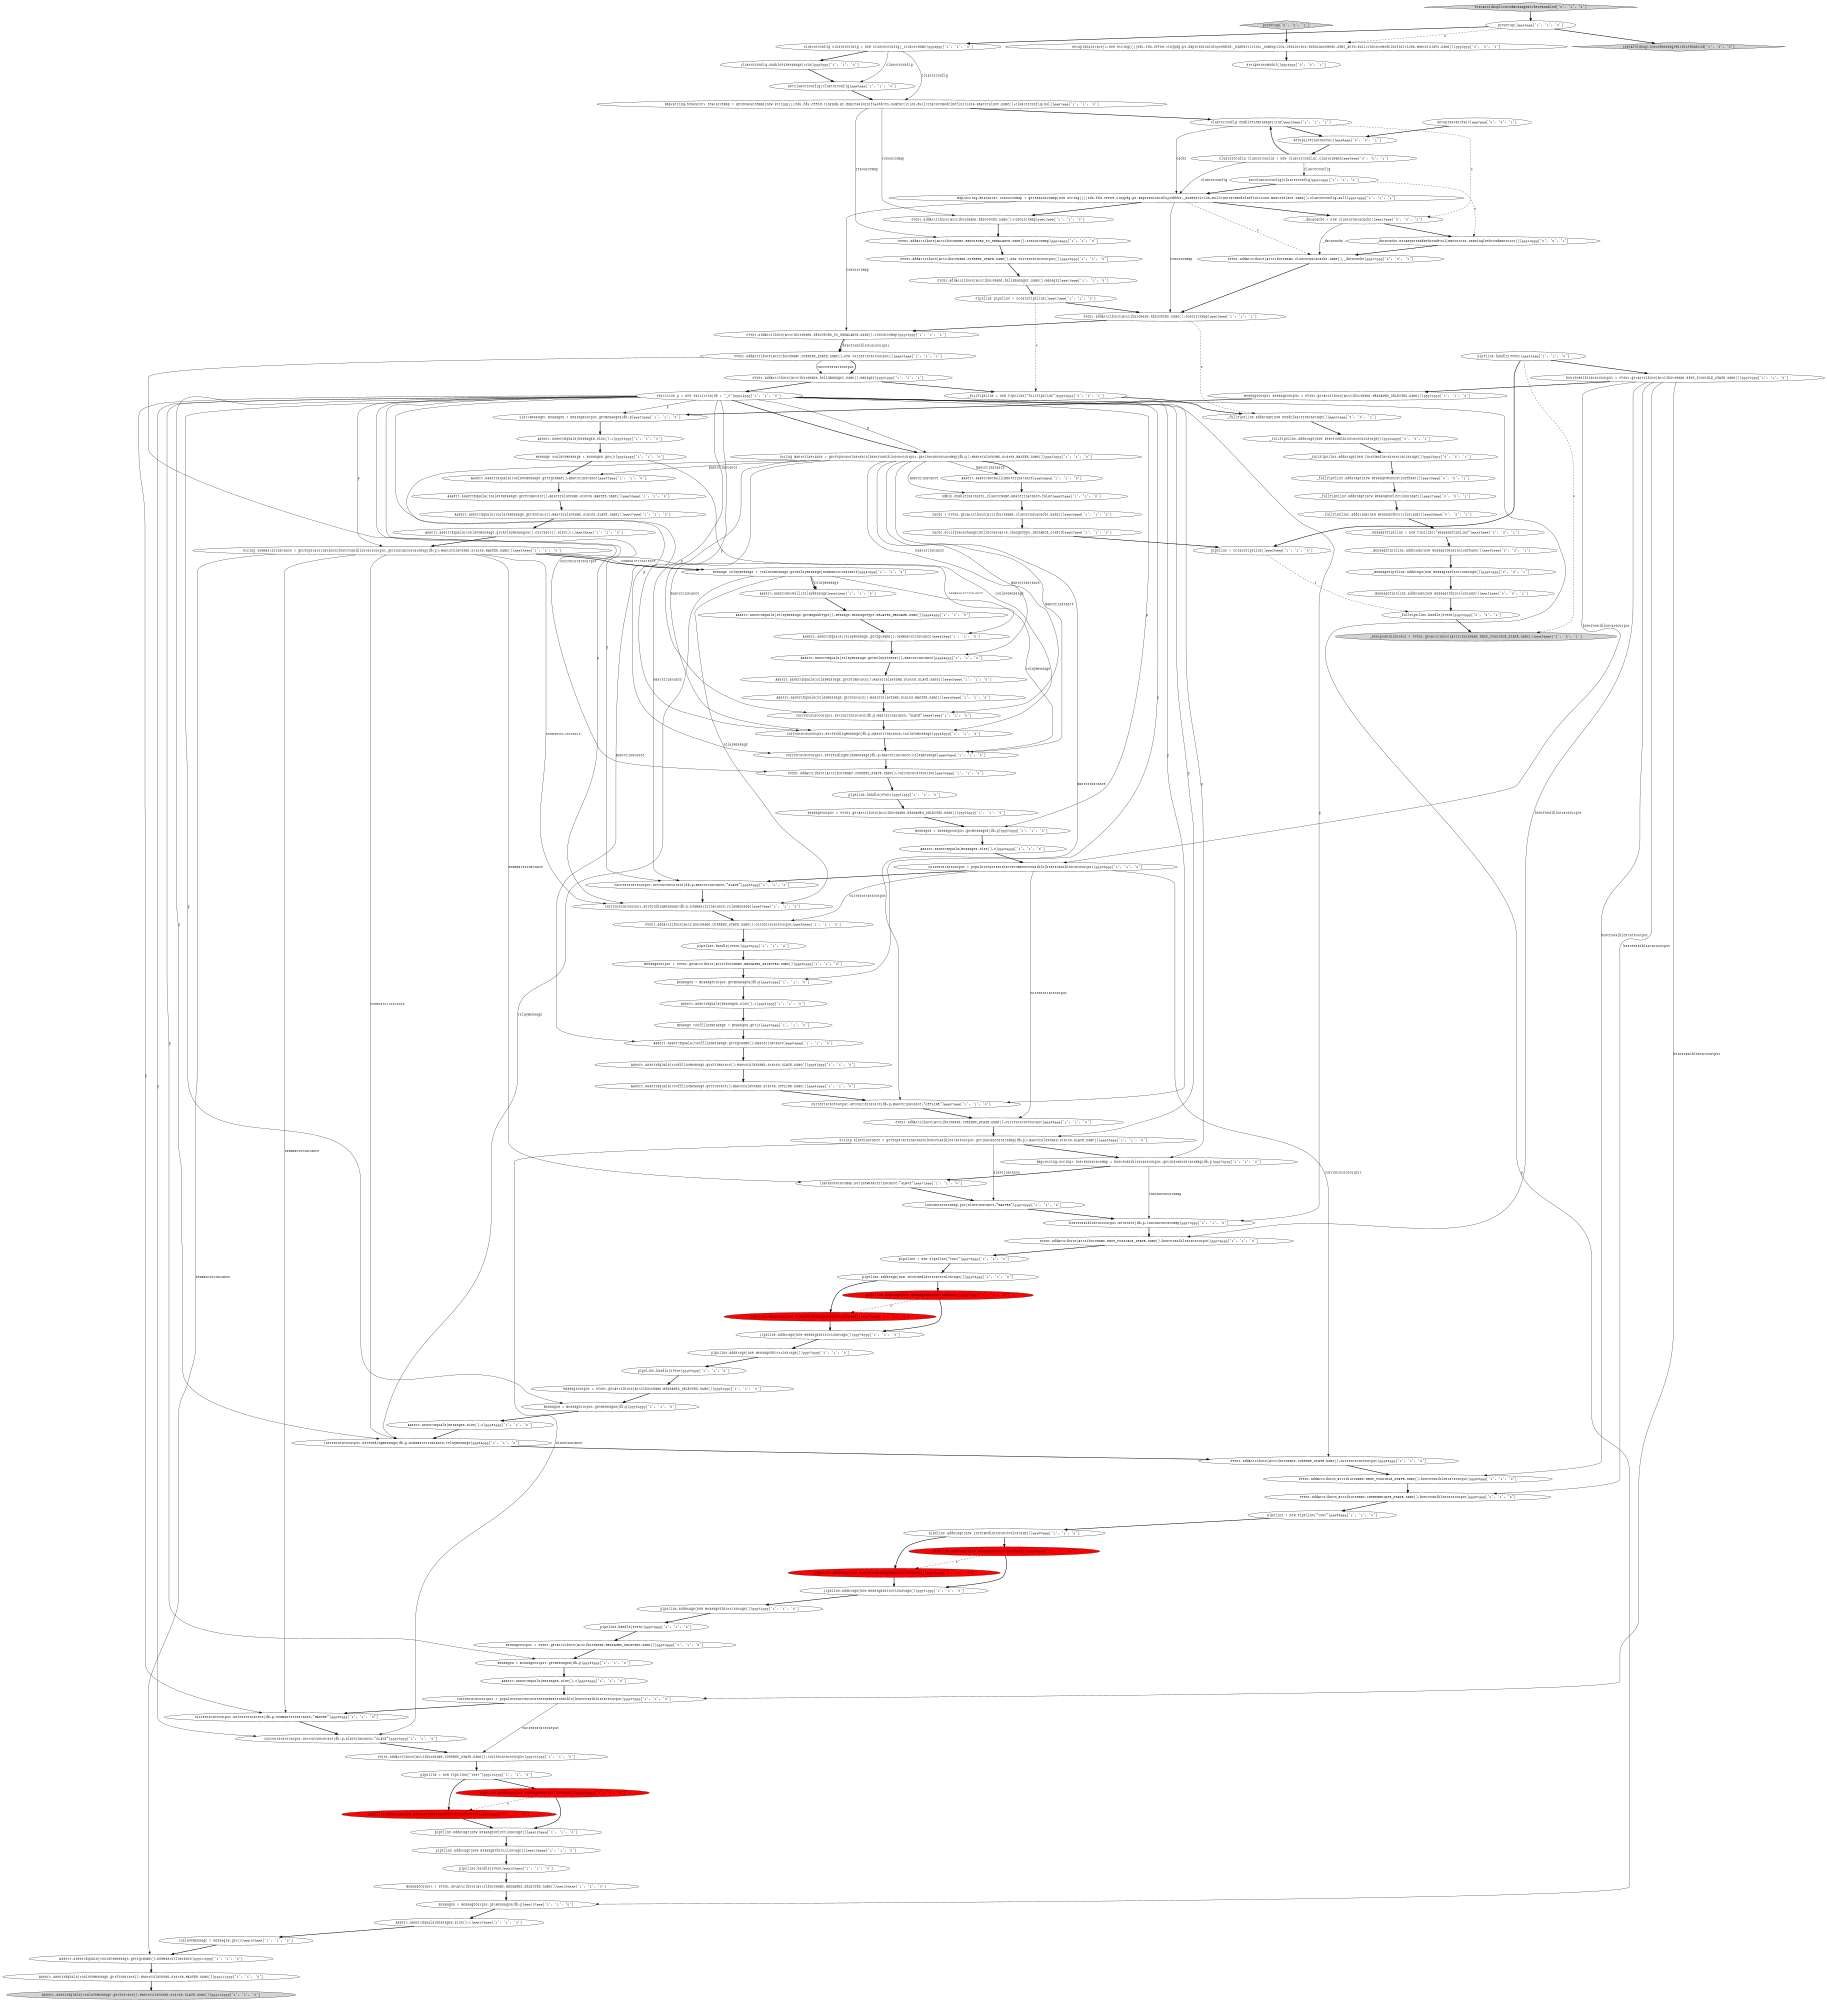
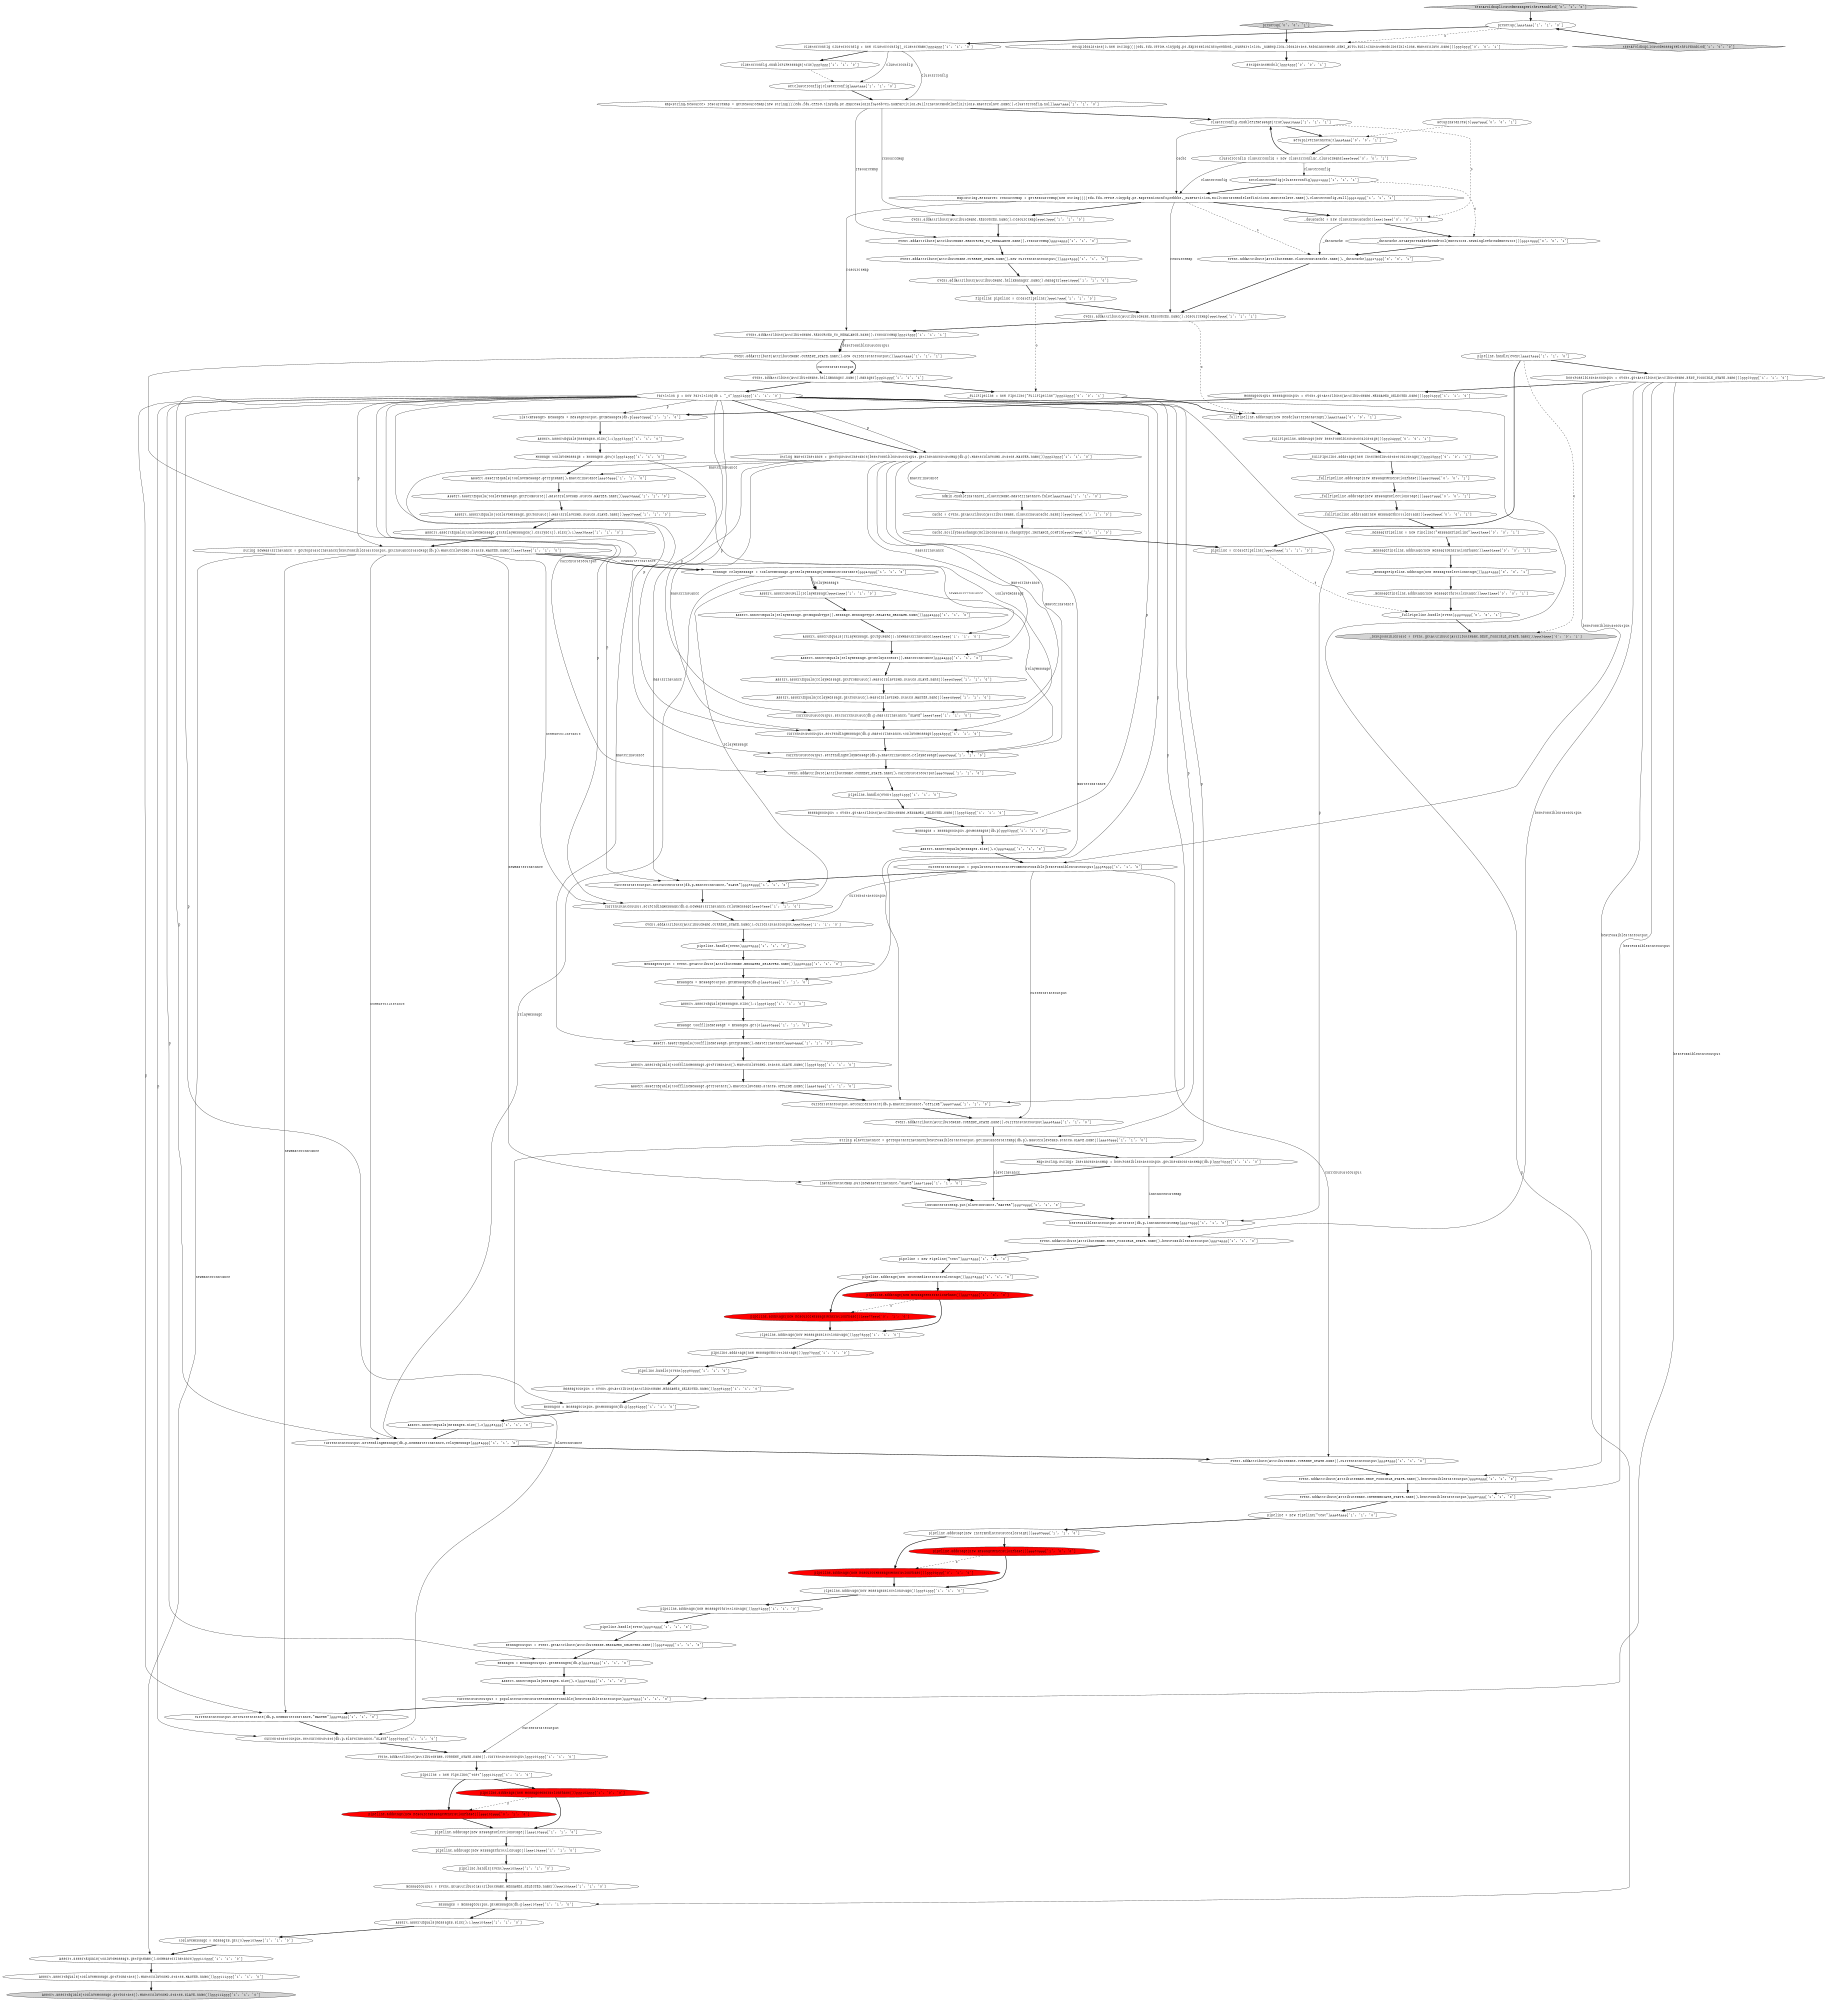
edge "preSetup()@@@3@@@['1', '1', '0']" -> "testAvoidDuplicatedMessageWithP2PEnabled['1', '0', '0']": reversed
edge "clusterConfig.enableP2PMessage(true)@@@5@@@['1', '1', '0']" -> "setClusterConfig(clusterConfig)@@@6@@@['1', '1', '0']": style bold -> dashed
edge "setupInstances(3)@@@7@@@['0', '0', '1']" -> "setupLiveInstances(3)@@@8@@@['0', '0', '1']": style bold -> dashed
node "Assert.assertNotNull(masterInstance)@@@24@@@['1', '1', '0']": removed
